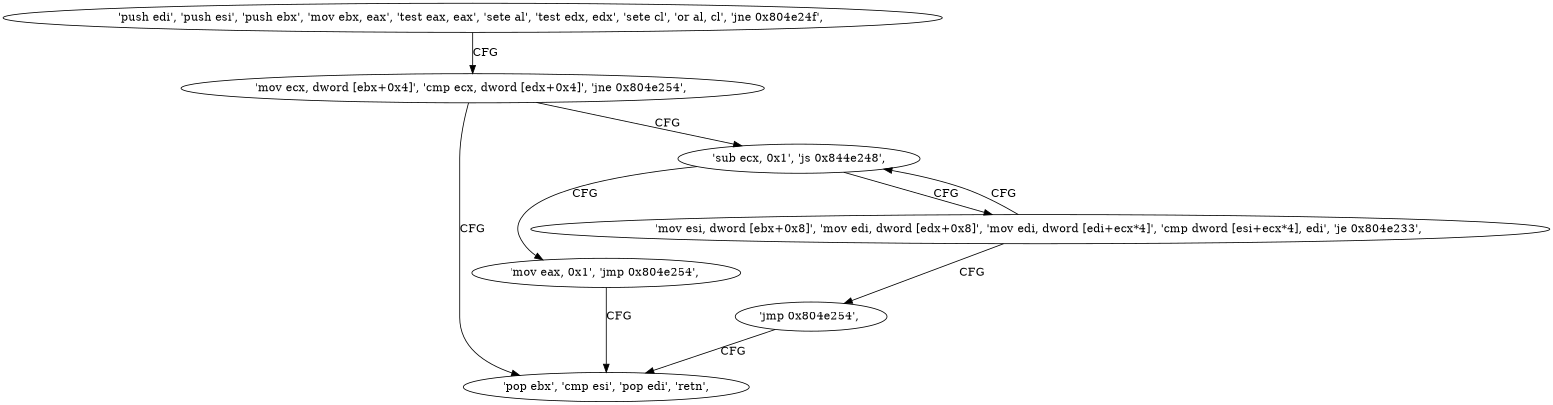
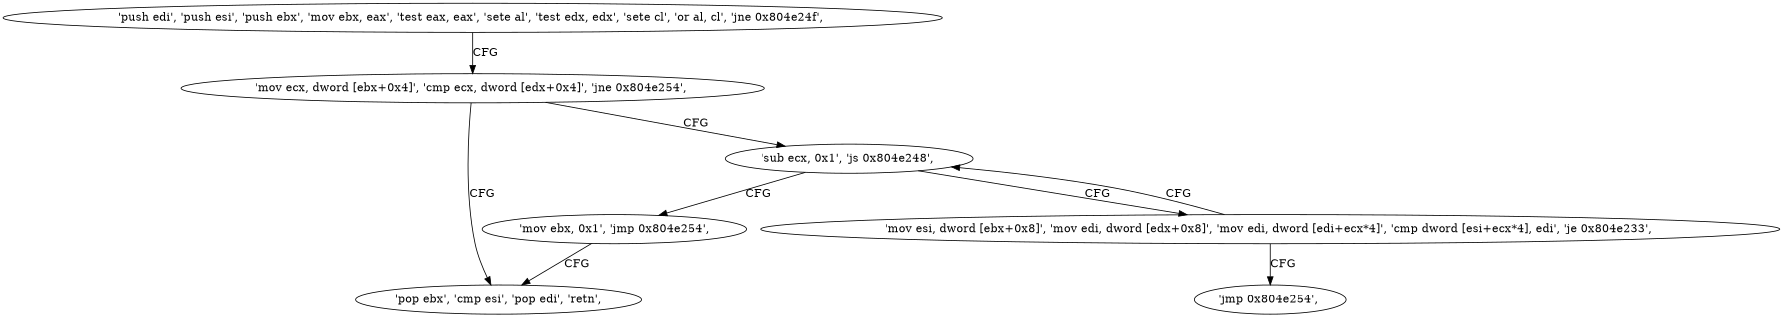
node "'sub ecx, 0x1', 'js 0x844e248',": label "'sub ecx, 0x1', 'js 0x844e248'," -> "'sub ecx, 0x1', 'js 0x804e248',"
node "'mov eax, 0x1', 'jmp 0x804e254',": label "'mov eax, 0x1', 'jmp 0x804e254'," -> "'mov ebx, 0x1', 'jmp 0x804e254',"
edge "'jmp 0x804e254'," -> "'pop ebx', 'cmp esi', 'pop edi', 'retn',": removed, label "CFG"
